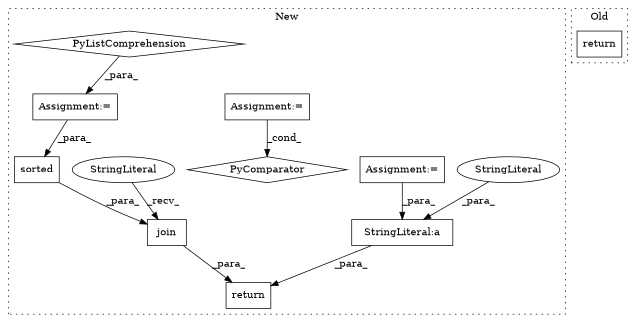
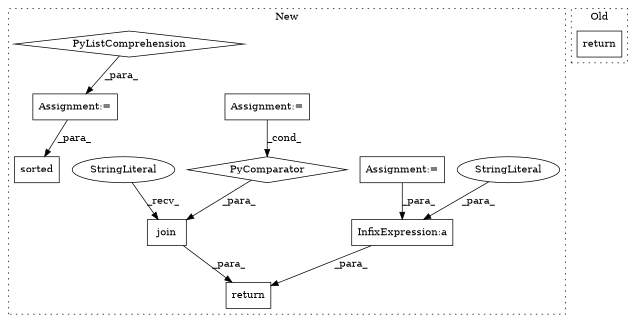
edge "sorted" -> "join": now "PyComparator" -> "join"
node "StringLiteral:a": label "StringLiteral:a" -> "InfixExpression:a"
